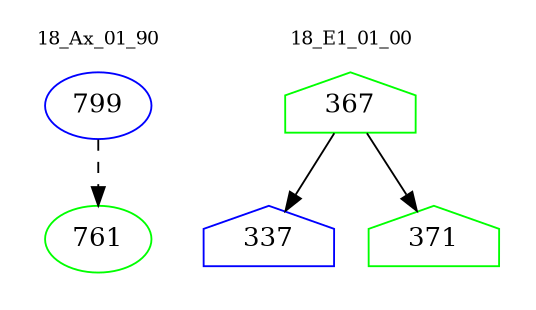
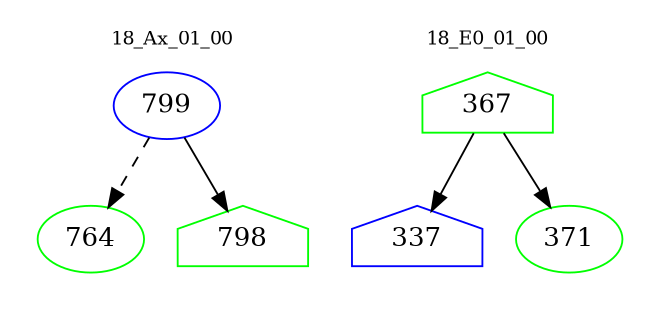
cluster "18_Ax_01_90": label "18_Ax_01_90" -> "18_Ax_01_00"
cluster "18_E1_01_00": label "18_E1_01_00" -> "18_E0_01_00"
node "761": label "761" -> "764"
node "798": added
node "371": shape house -> ellipse
